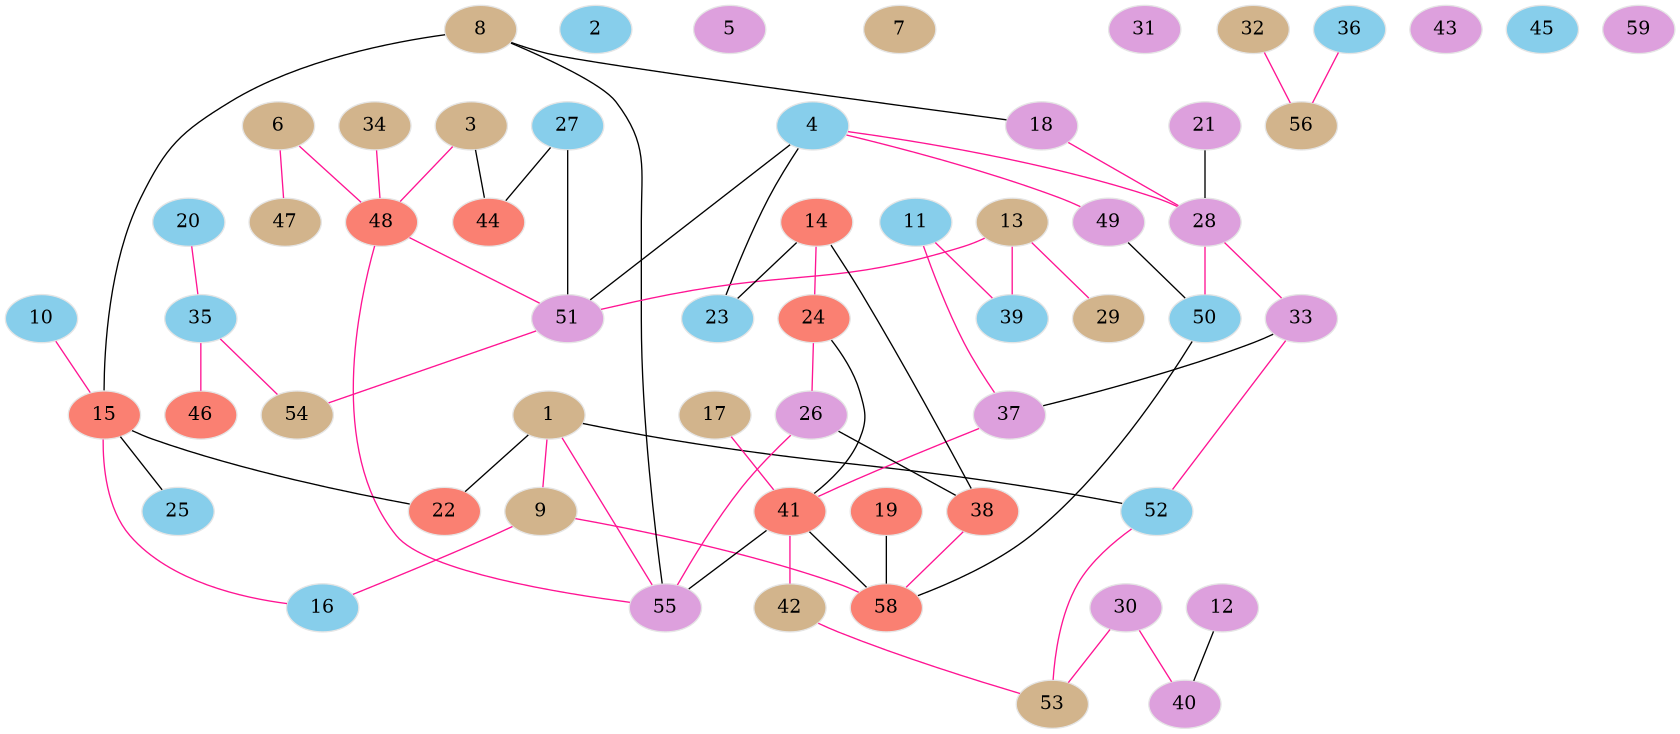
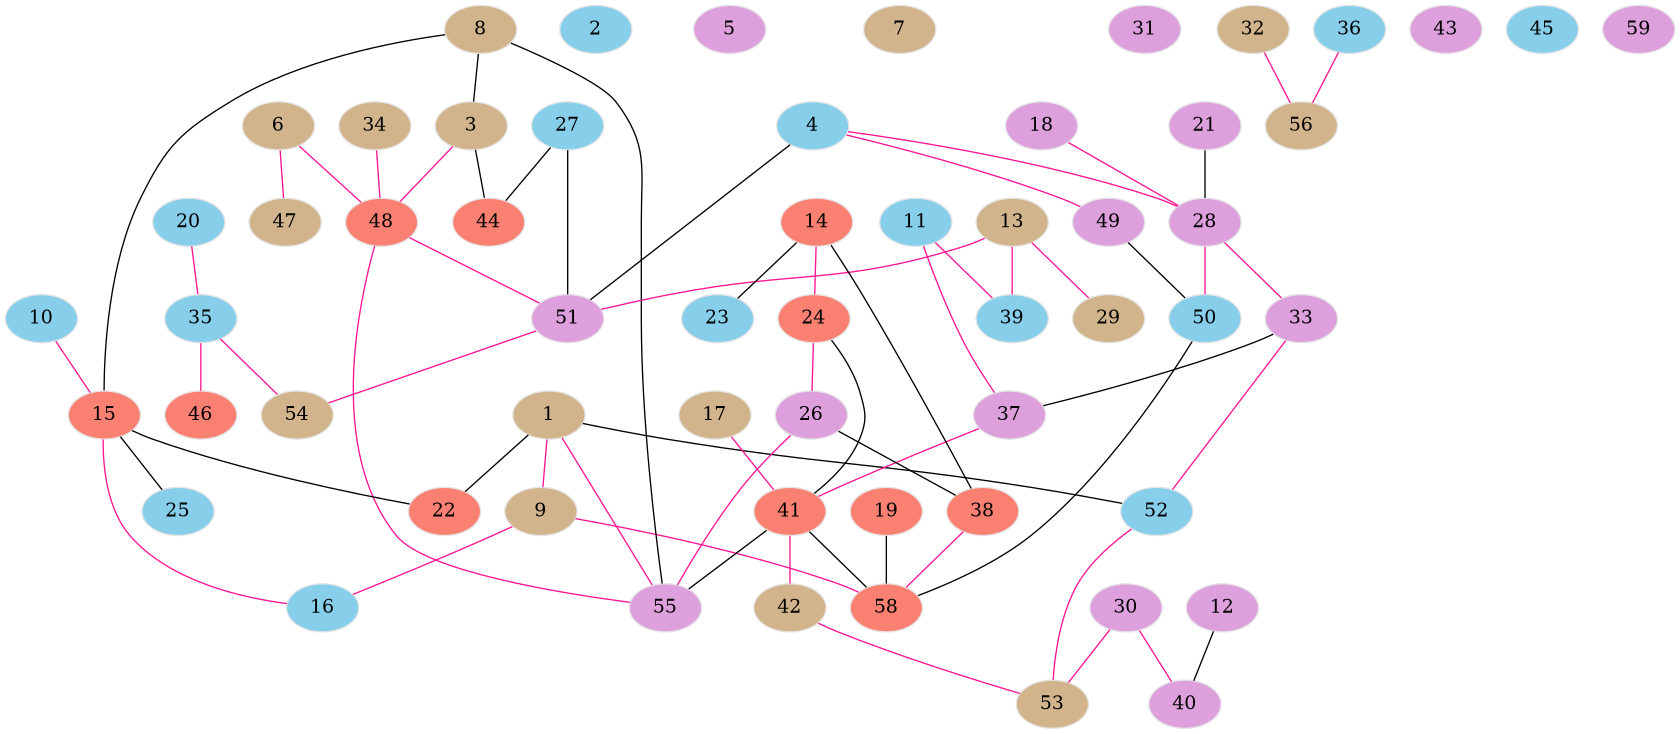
edge "8" -- "18": now "8" -- "3"
edge "4" -- "23": removed
